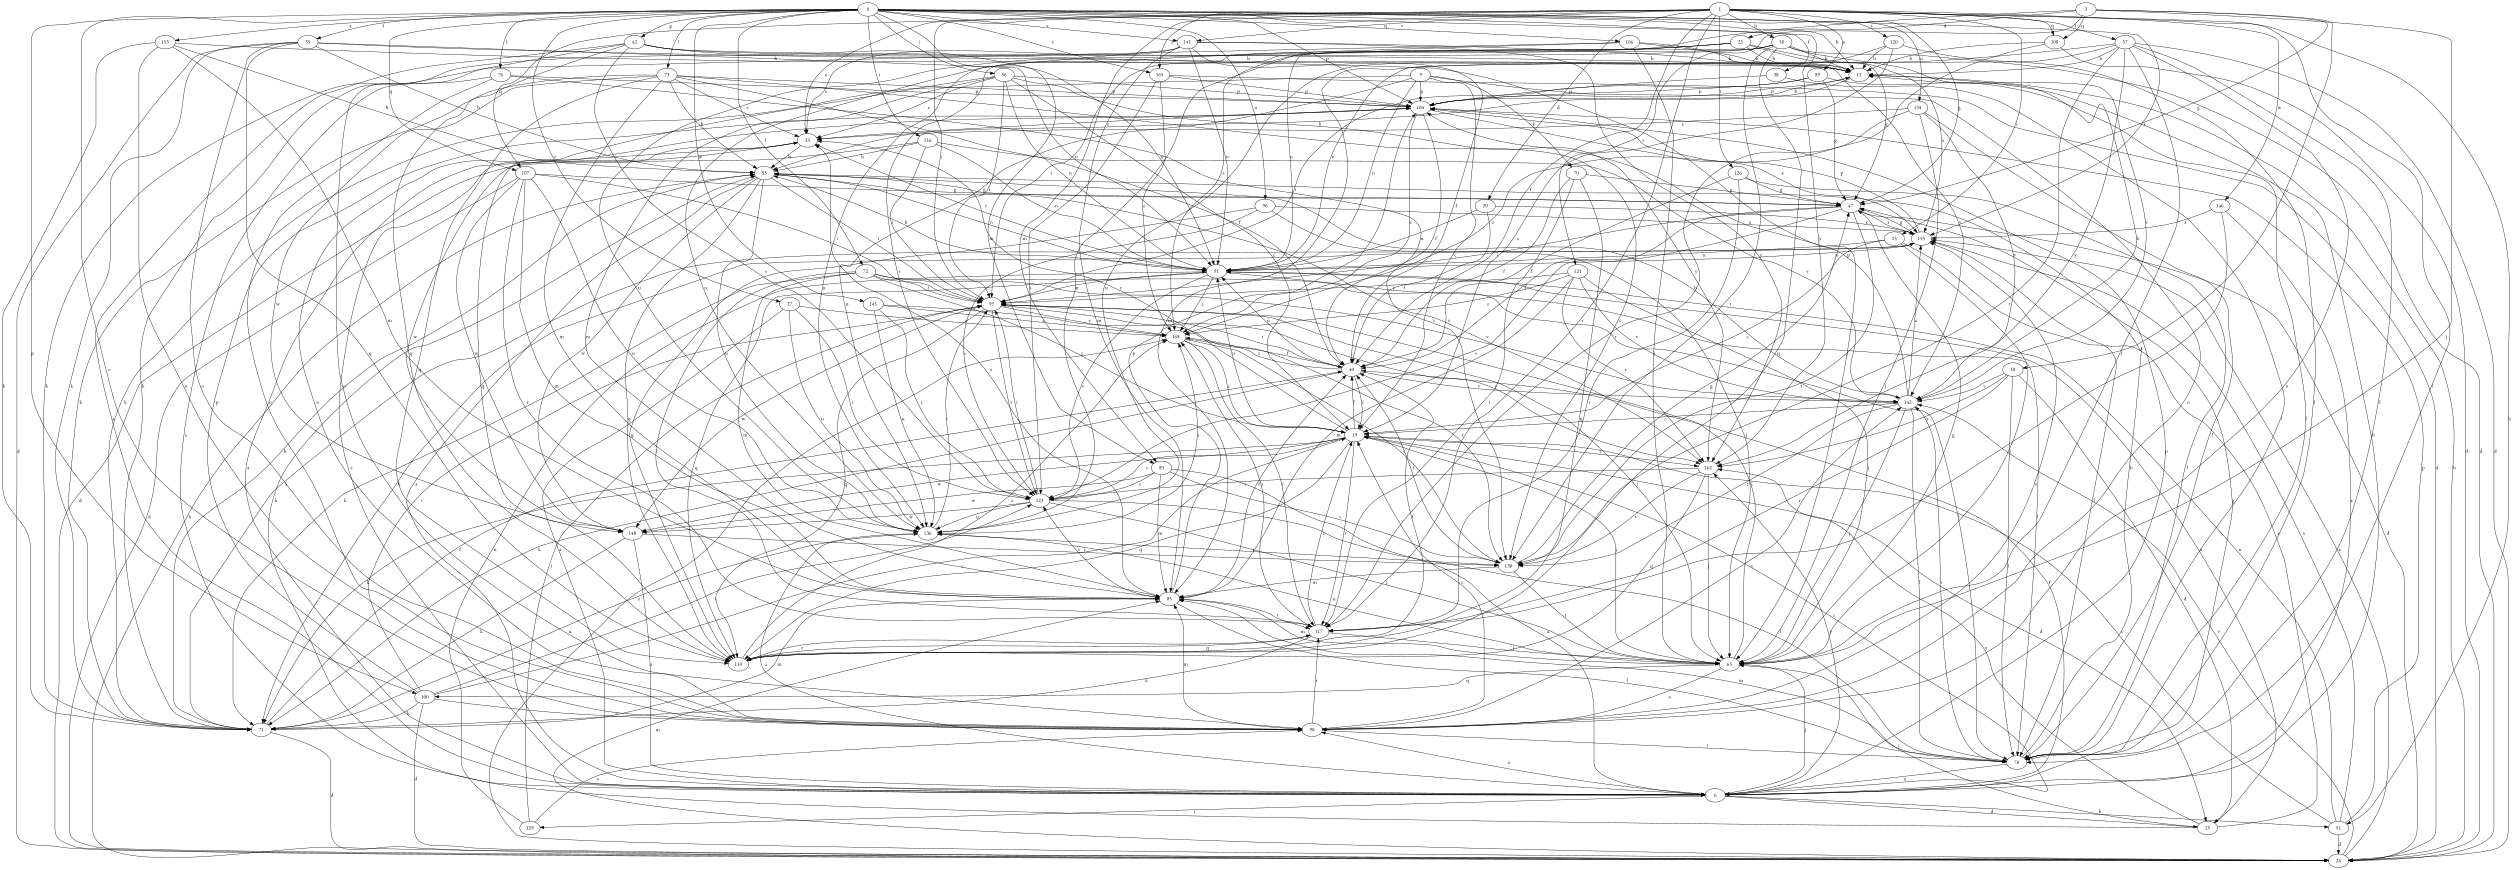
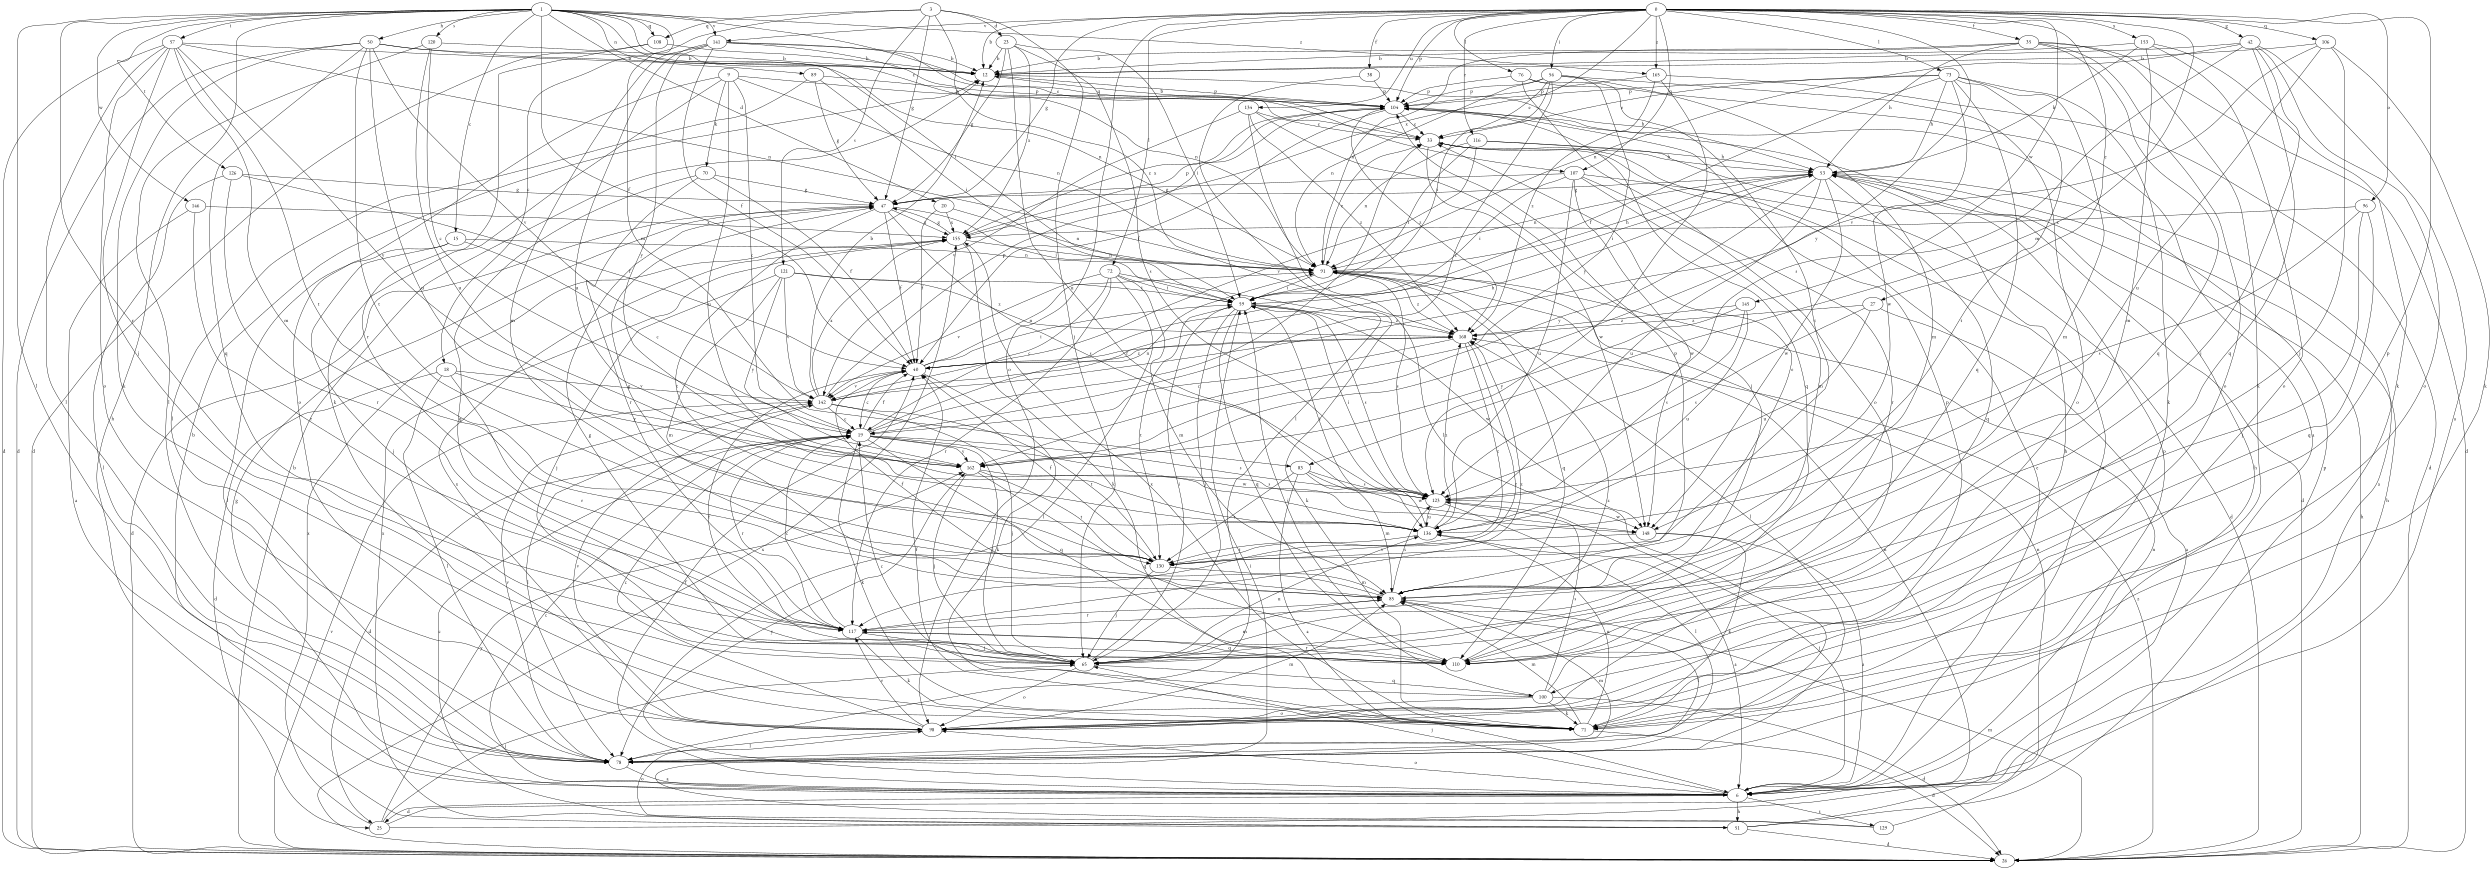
edge "123" -> "65": now "123" -> "6"
